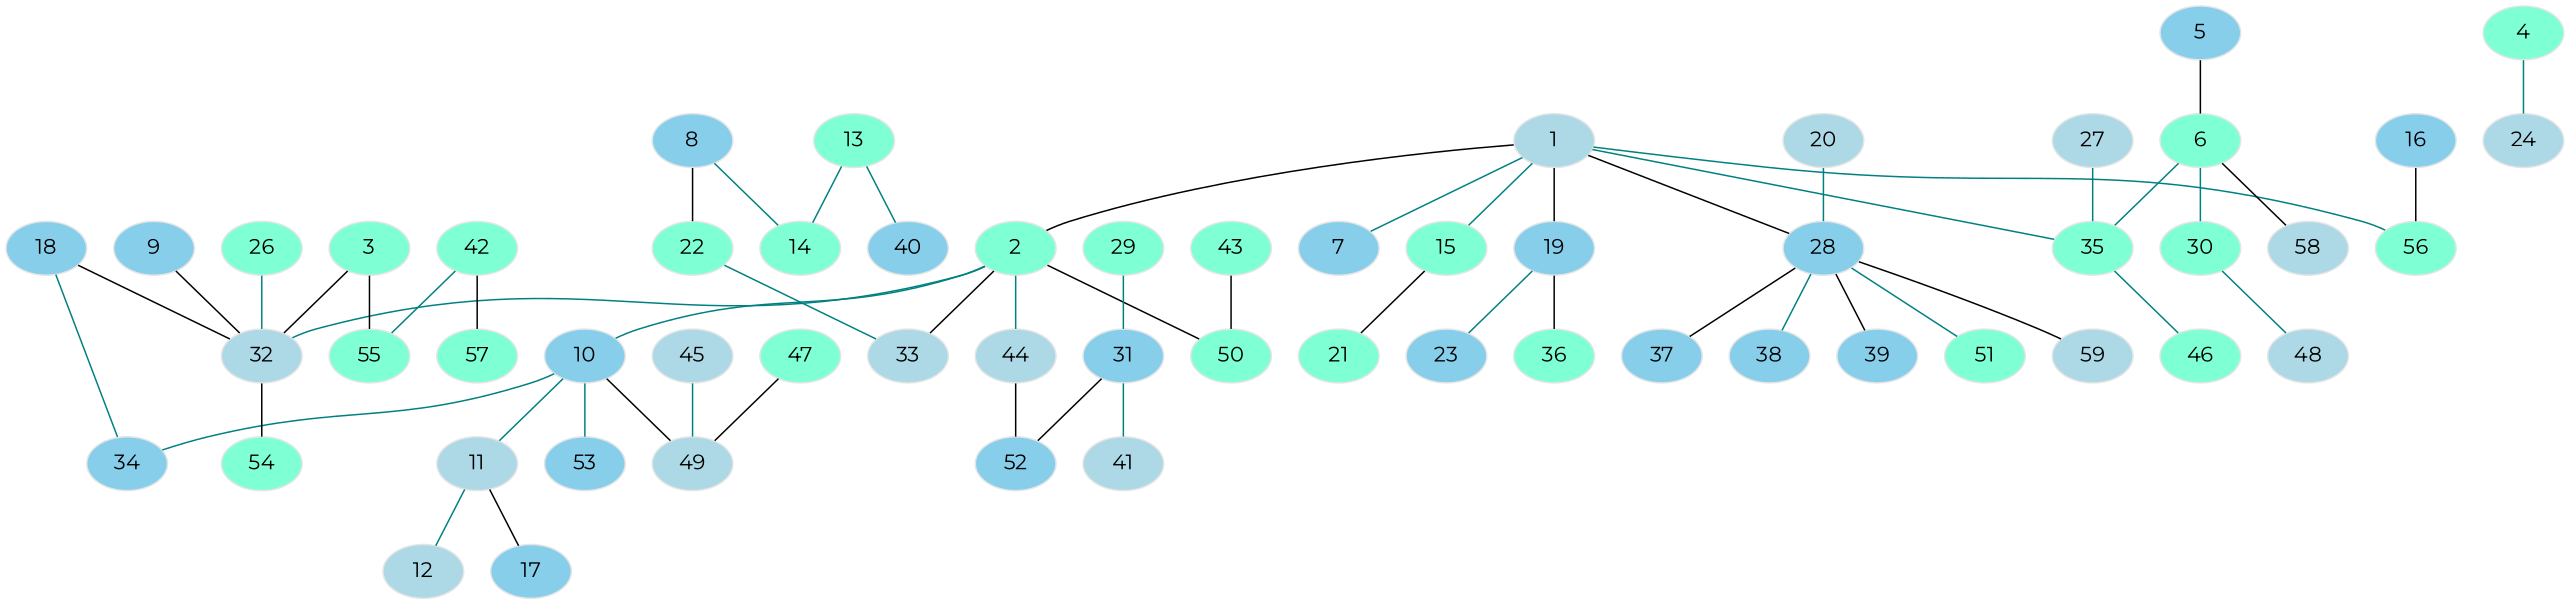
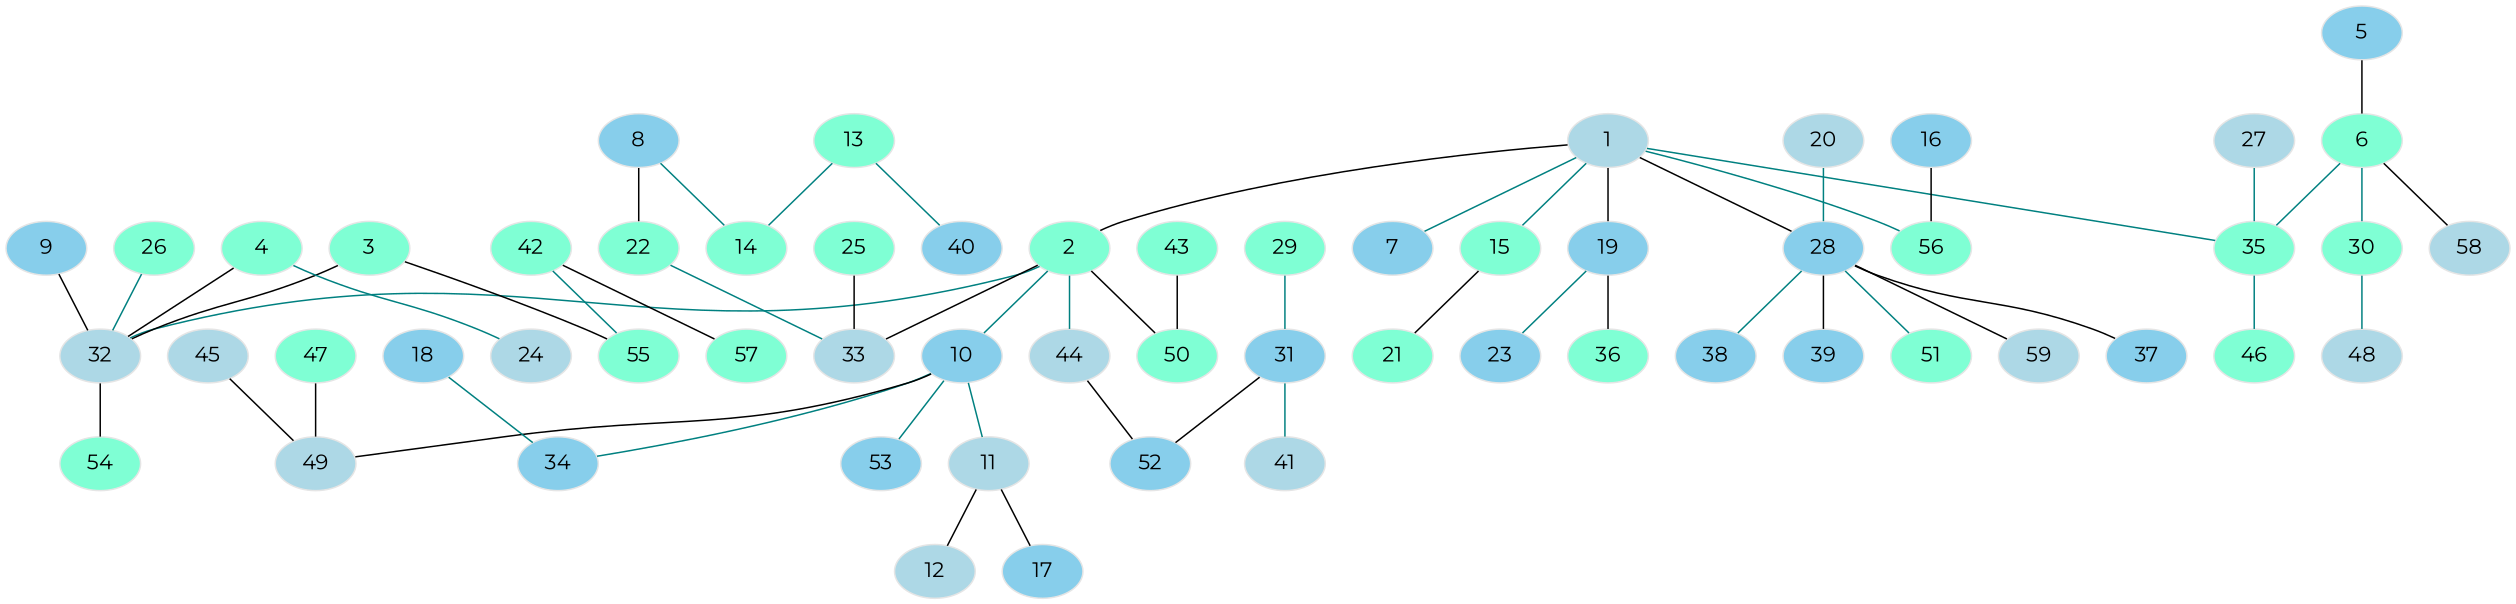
node "25": added
edge "18" -- "32": now "4" -- "32"
edge "45" -- "49": color teal -> black
edge "11" -- "12": color teal -> black
